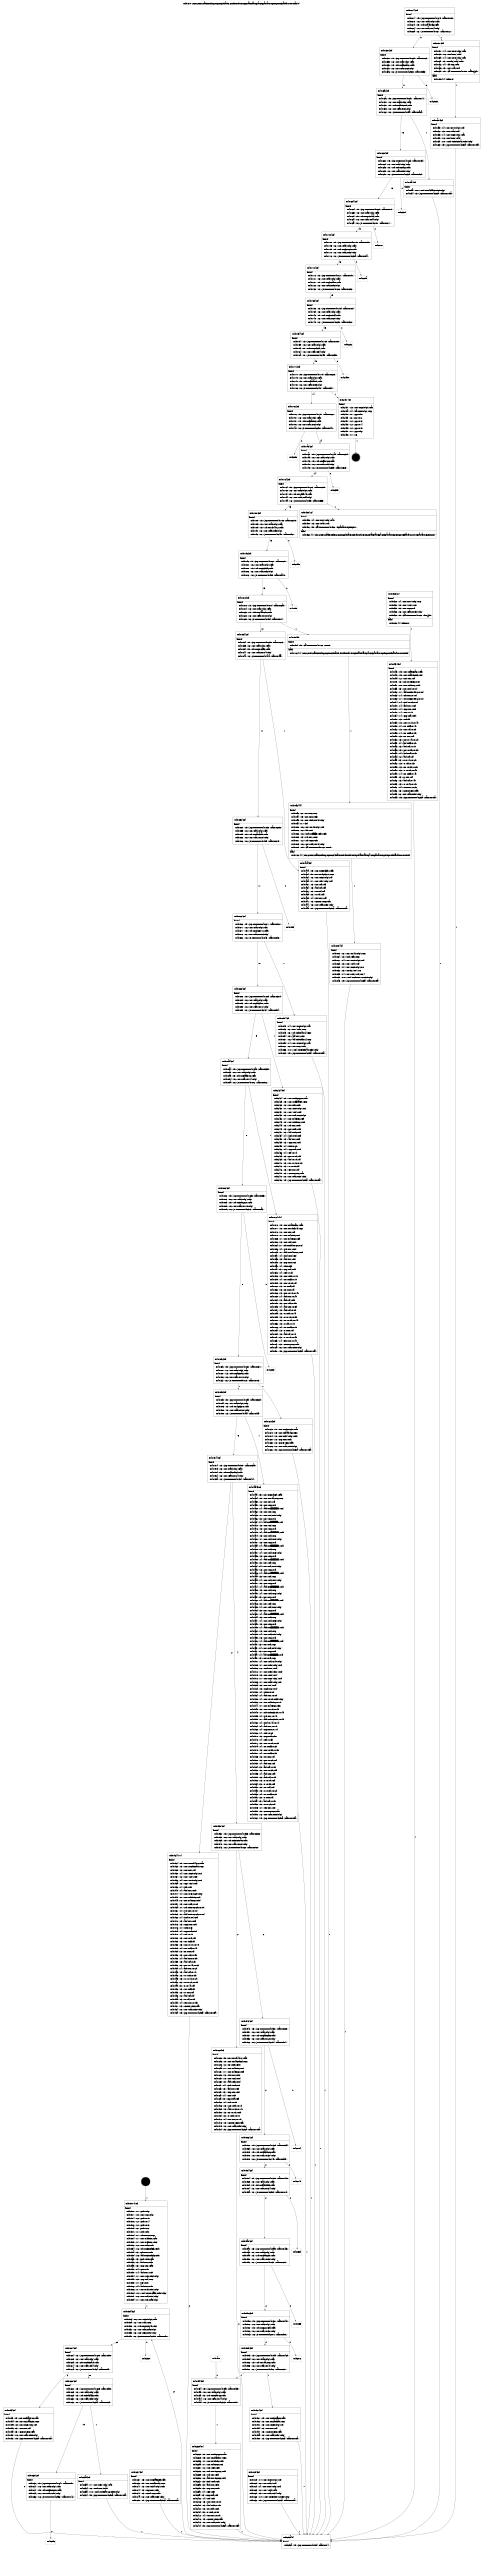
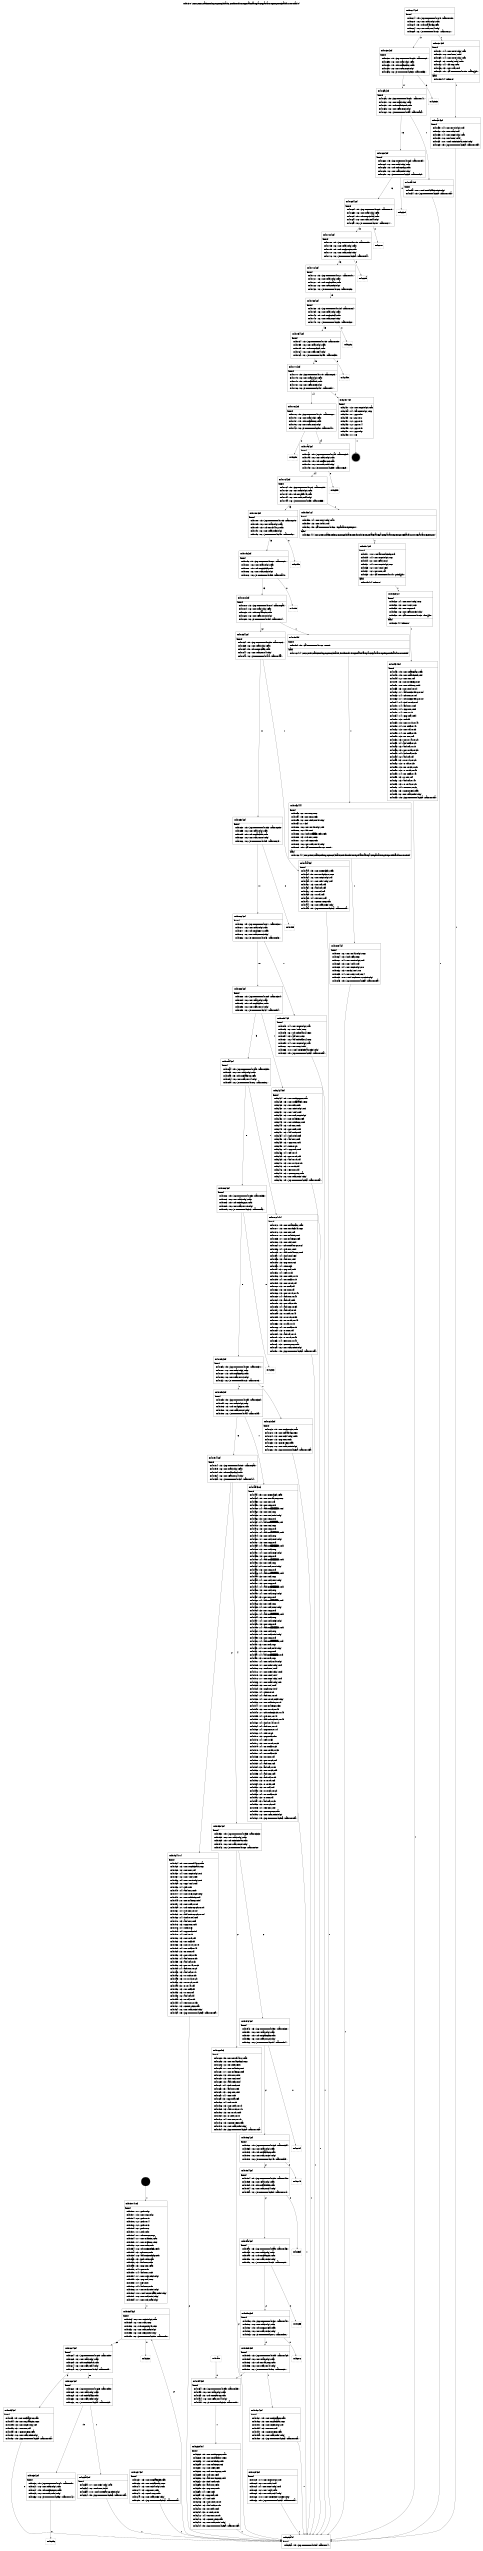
node "0x401f11 [29]": added
